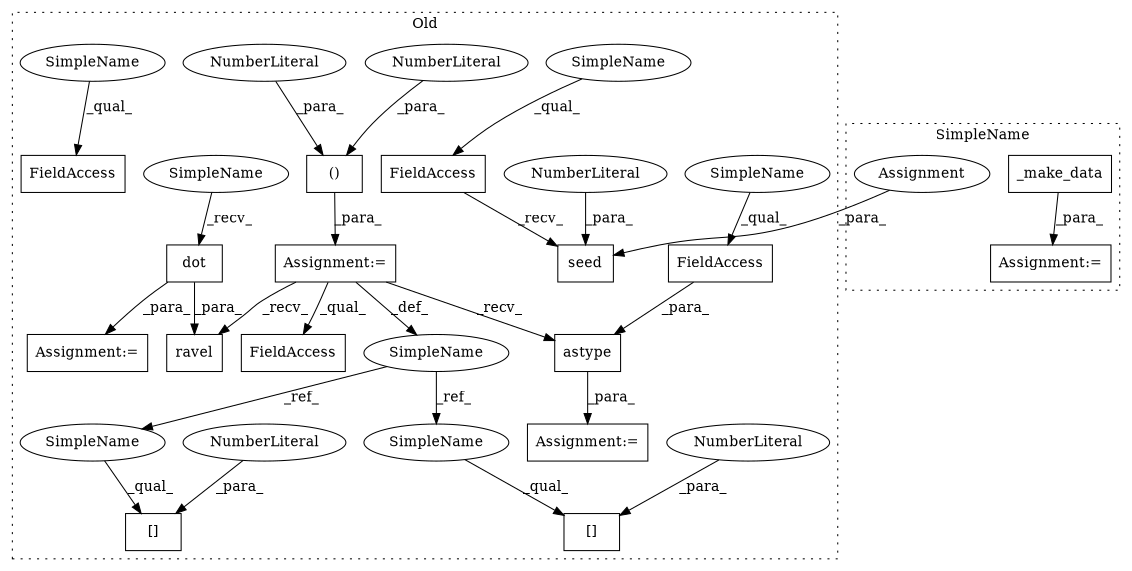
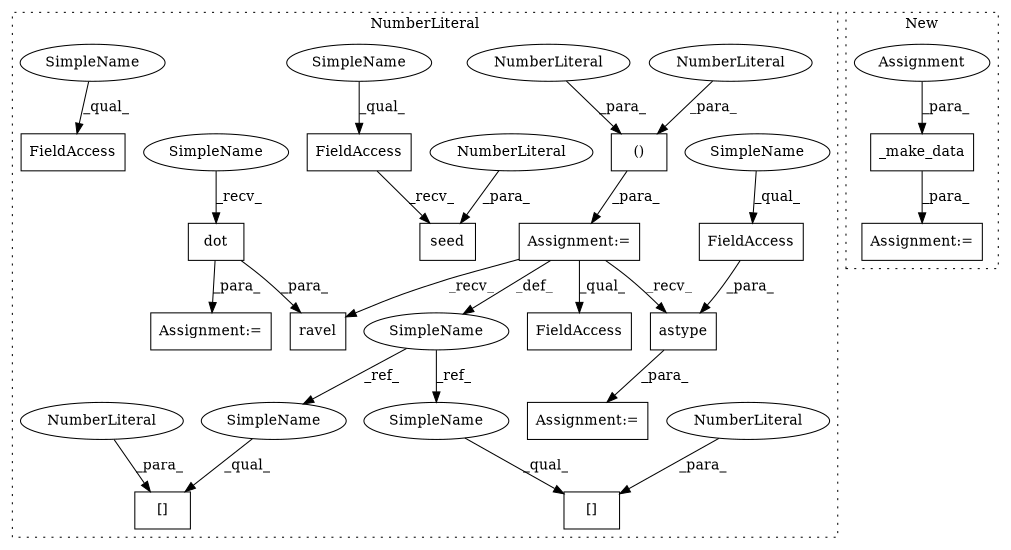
cluster "Old": label "Old" -> "NumberLiteral"
cluster "SimpleName": label "SimpleName" -> "New"
edge "Assignment" -> "seed": now "Assignment" -> "_make_data"
